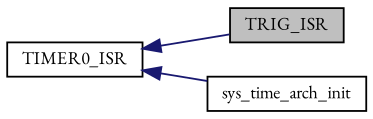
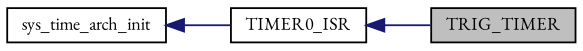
node "TRIG_ISR": label "TRIG_ISR" -> "TRIG_TIMER"
edge "sys_time_arch_init" -> "TIMER0_ISR": reversed
